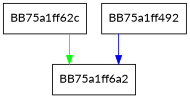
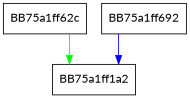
node "BB75a1ff492": label "BB75a1ff492" -> "BB75a1ff692"
node "BB75a1ff6a2": label "BB75a1ff6a2" -> "BB75a1ff1a2"
